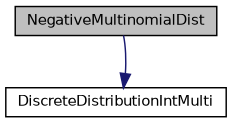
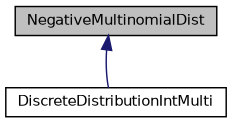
edge "NegativeMultinomialDist" -> "DiscreteDistributionIntMulti": reversed
